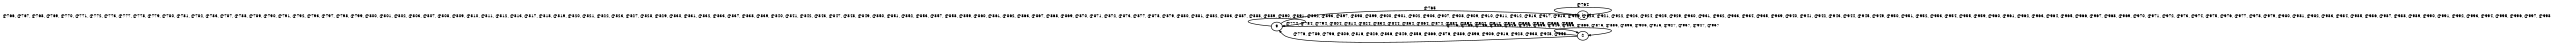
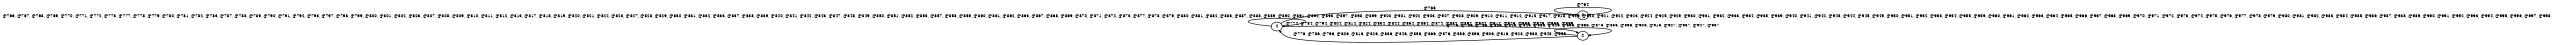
node "1": label "1" -> "0"
node "9": label "9" -> "4"
